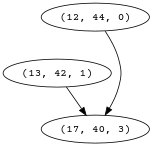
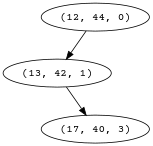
edge "(12, 44, 0)" -> "(17, 40, 3)": now "(12, 44, 0)" -> "(13, 42, 1)"
